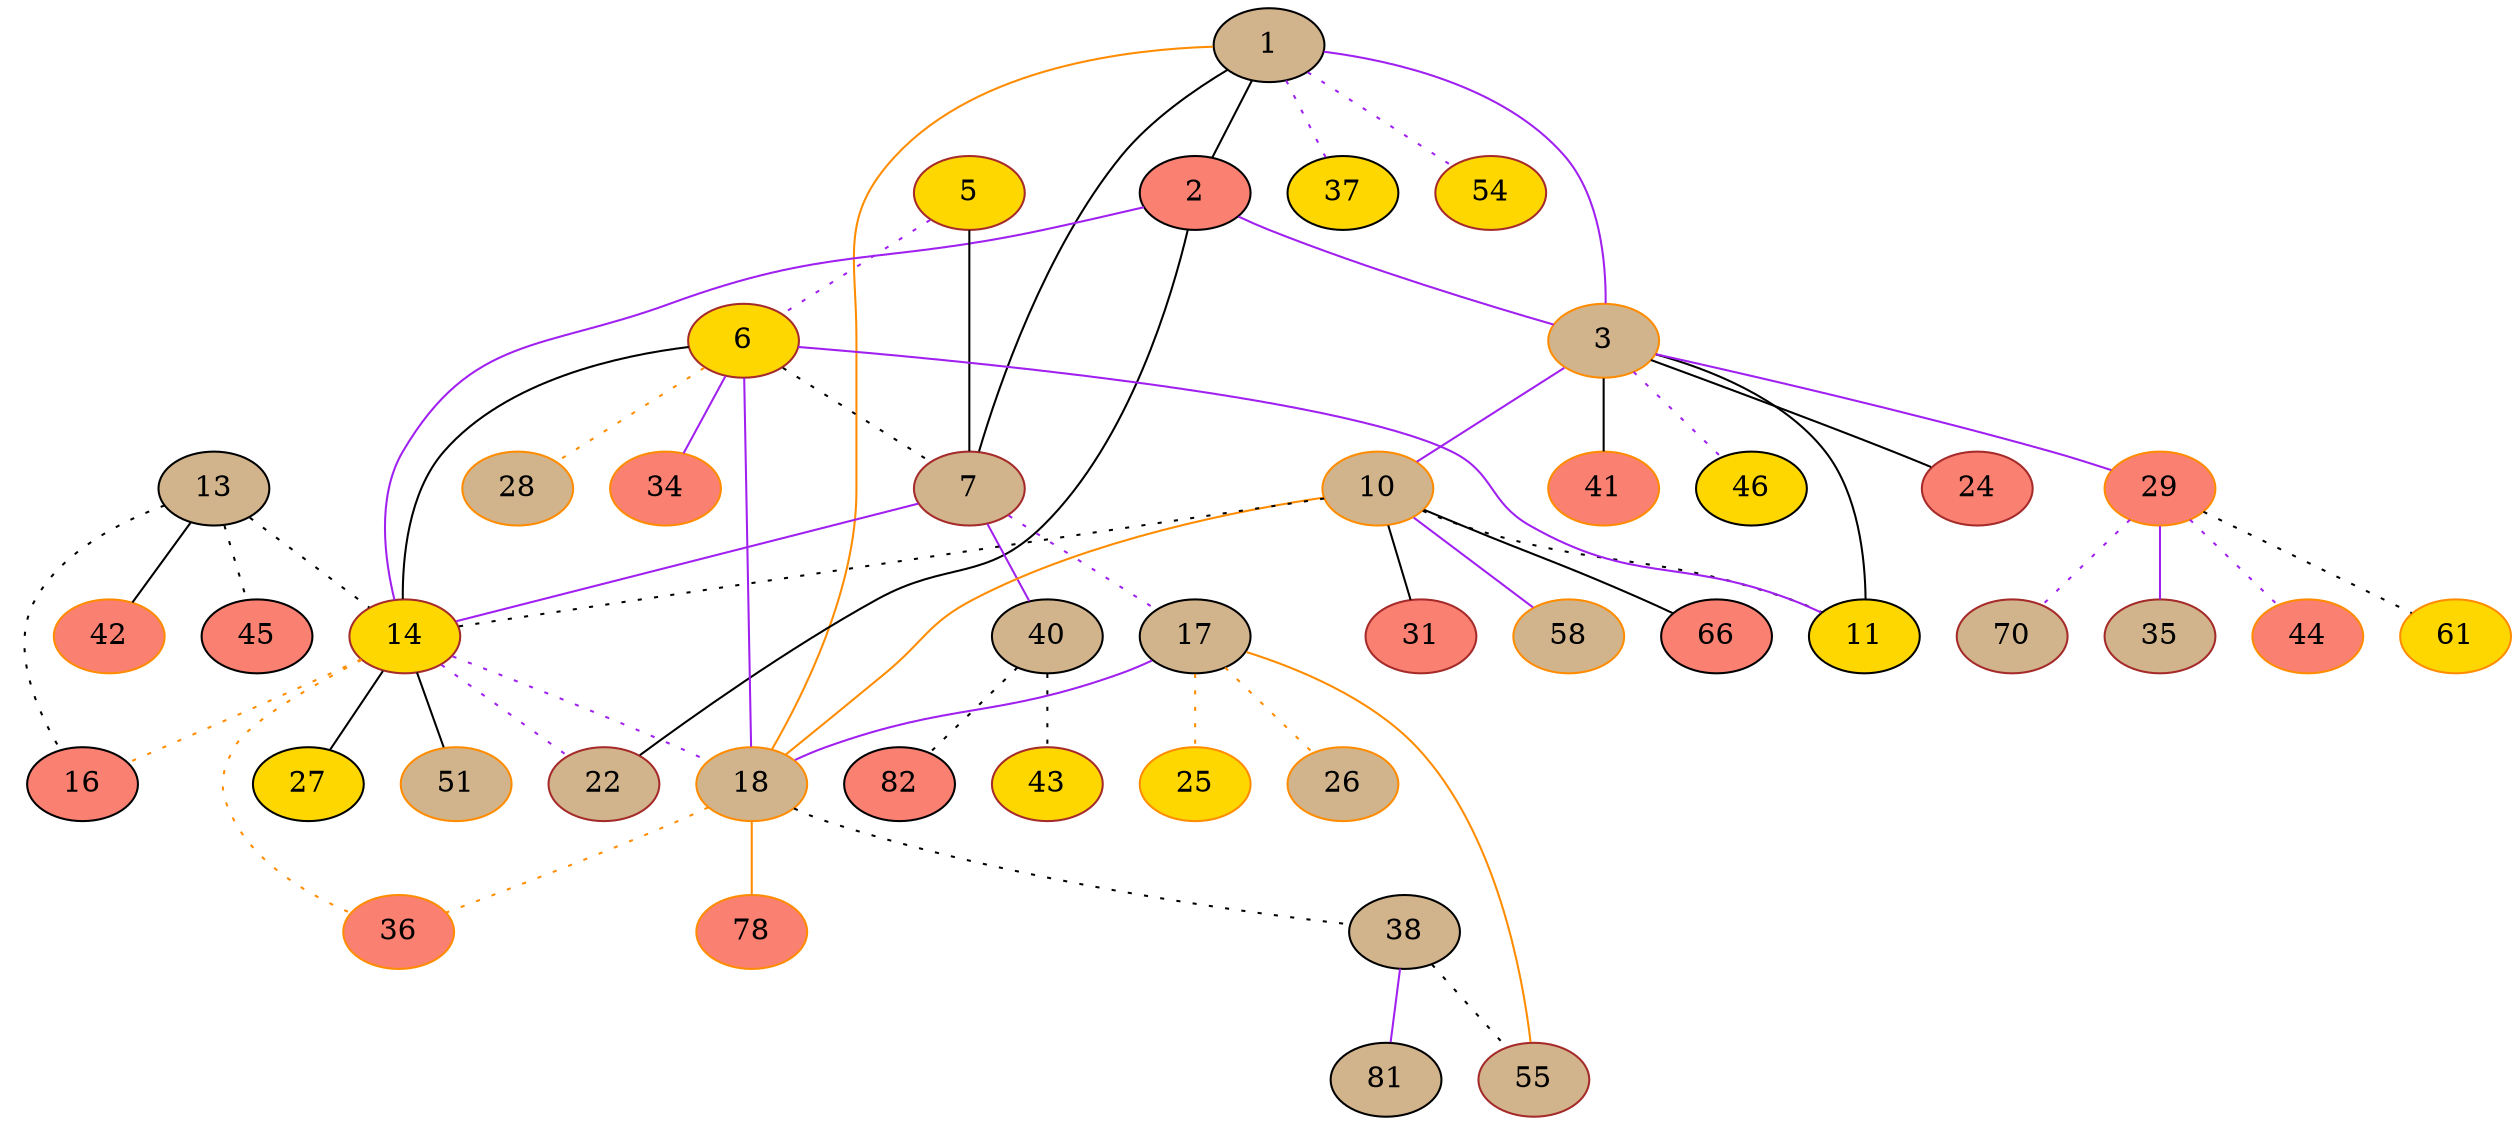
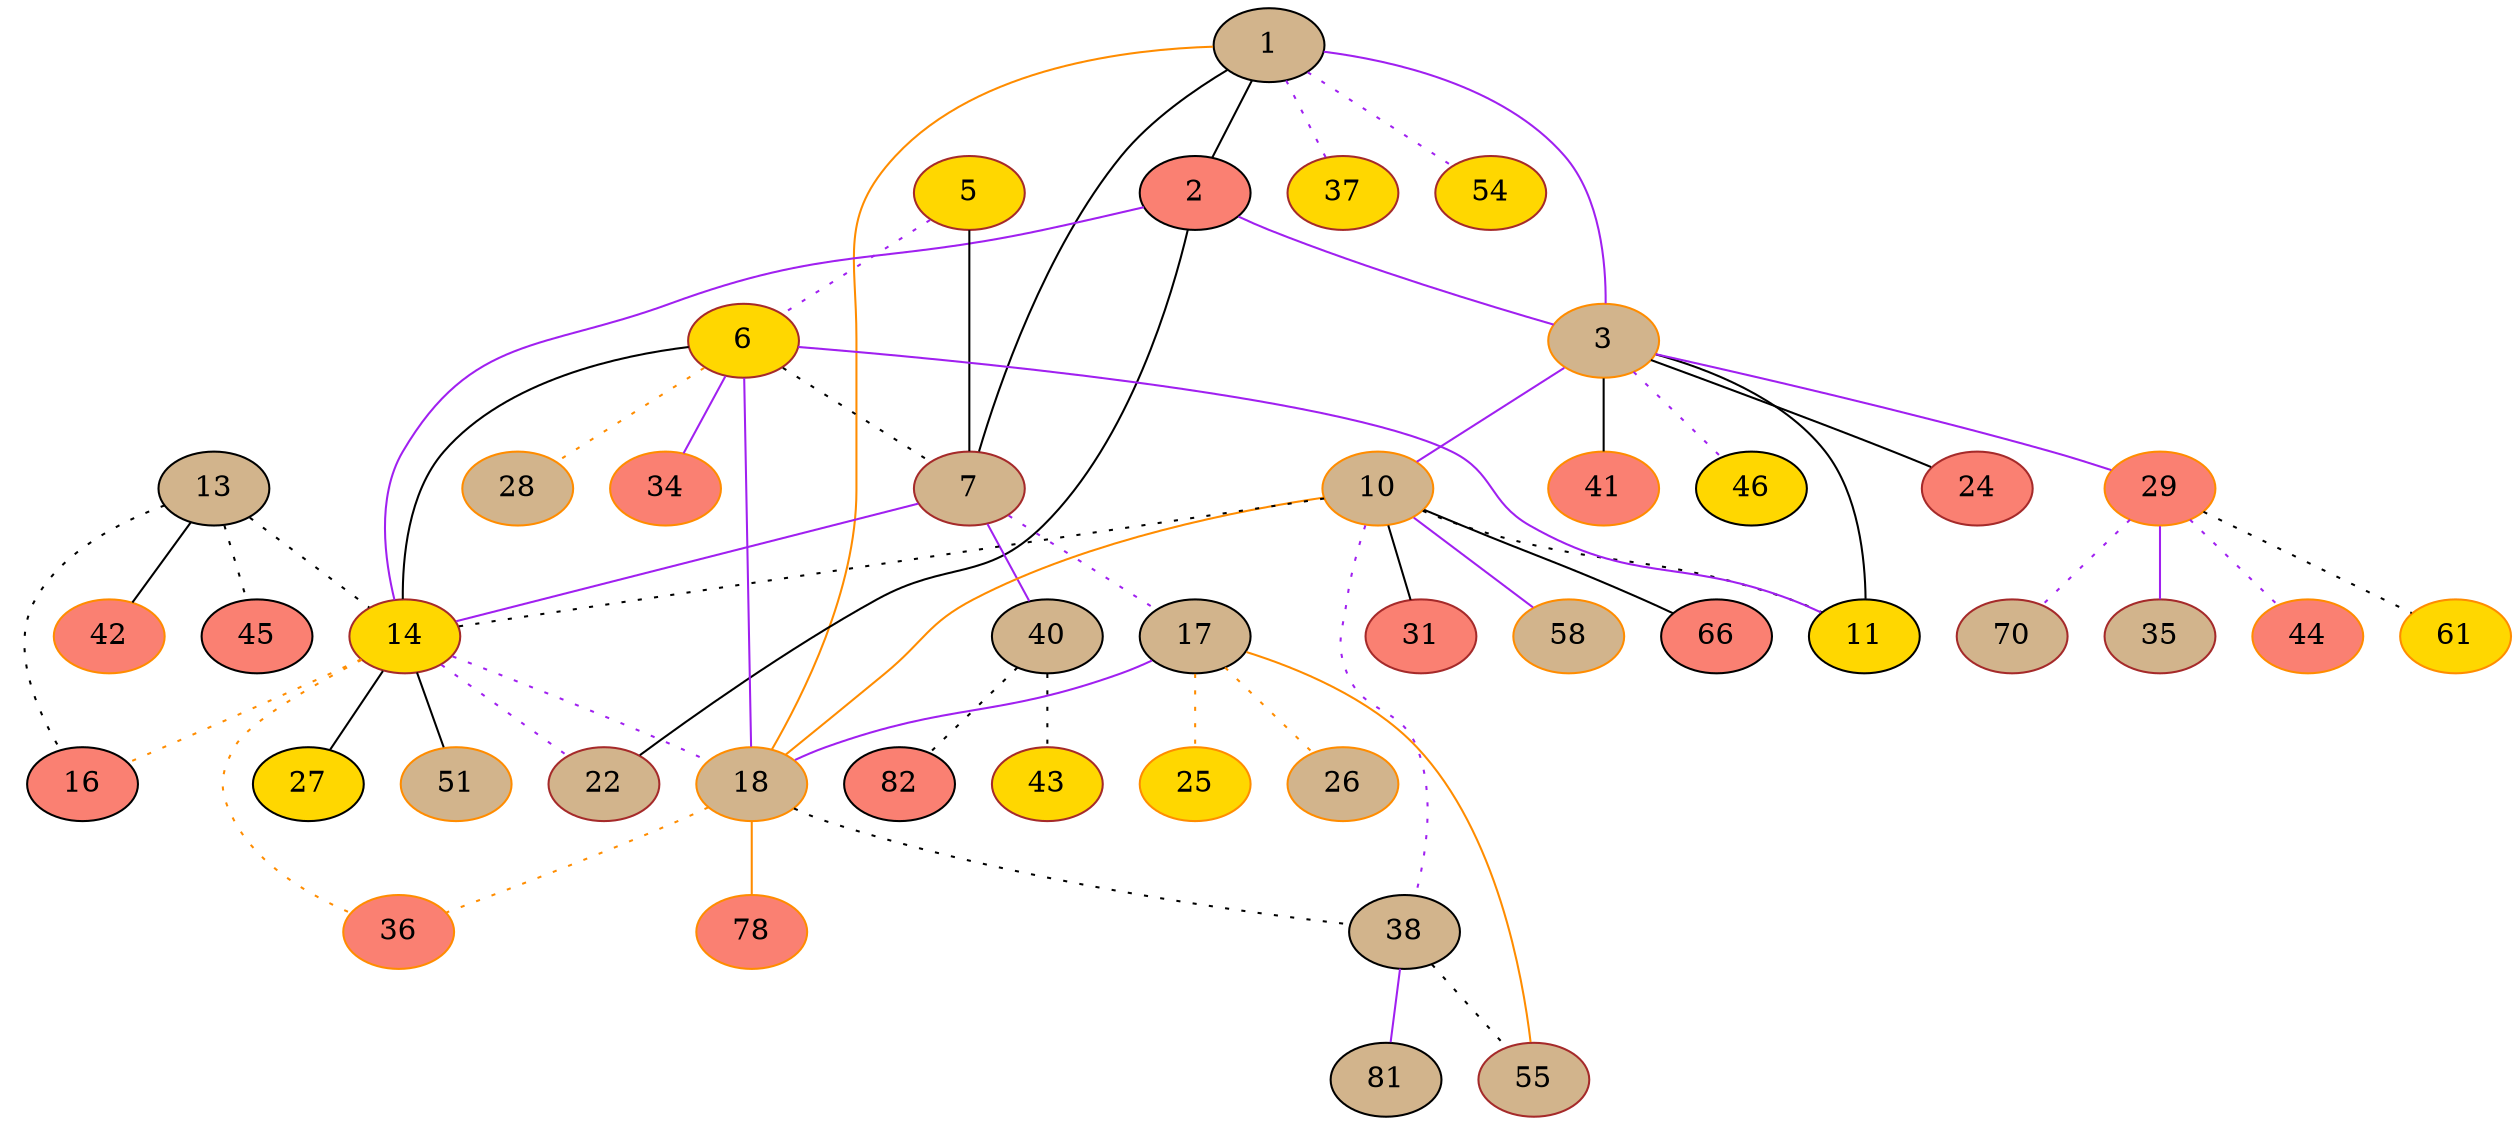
node "37": color black -> brown
edge "10" -- "38": added
